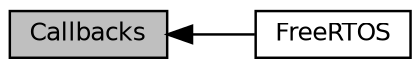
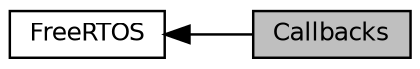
edge "FreeRTOS" -> "Callbacks": reversed
